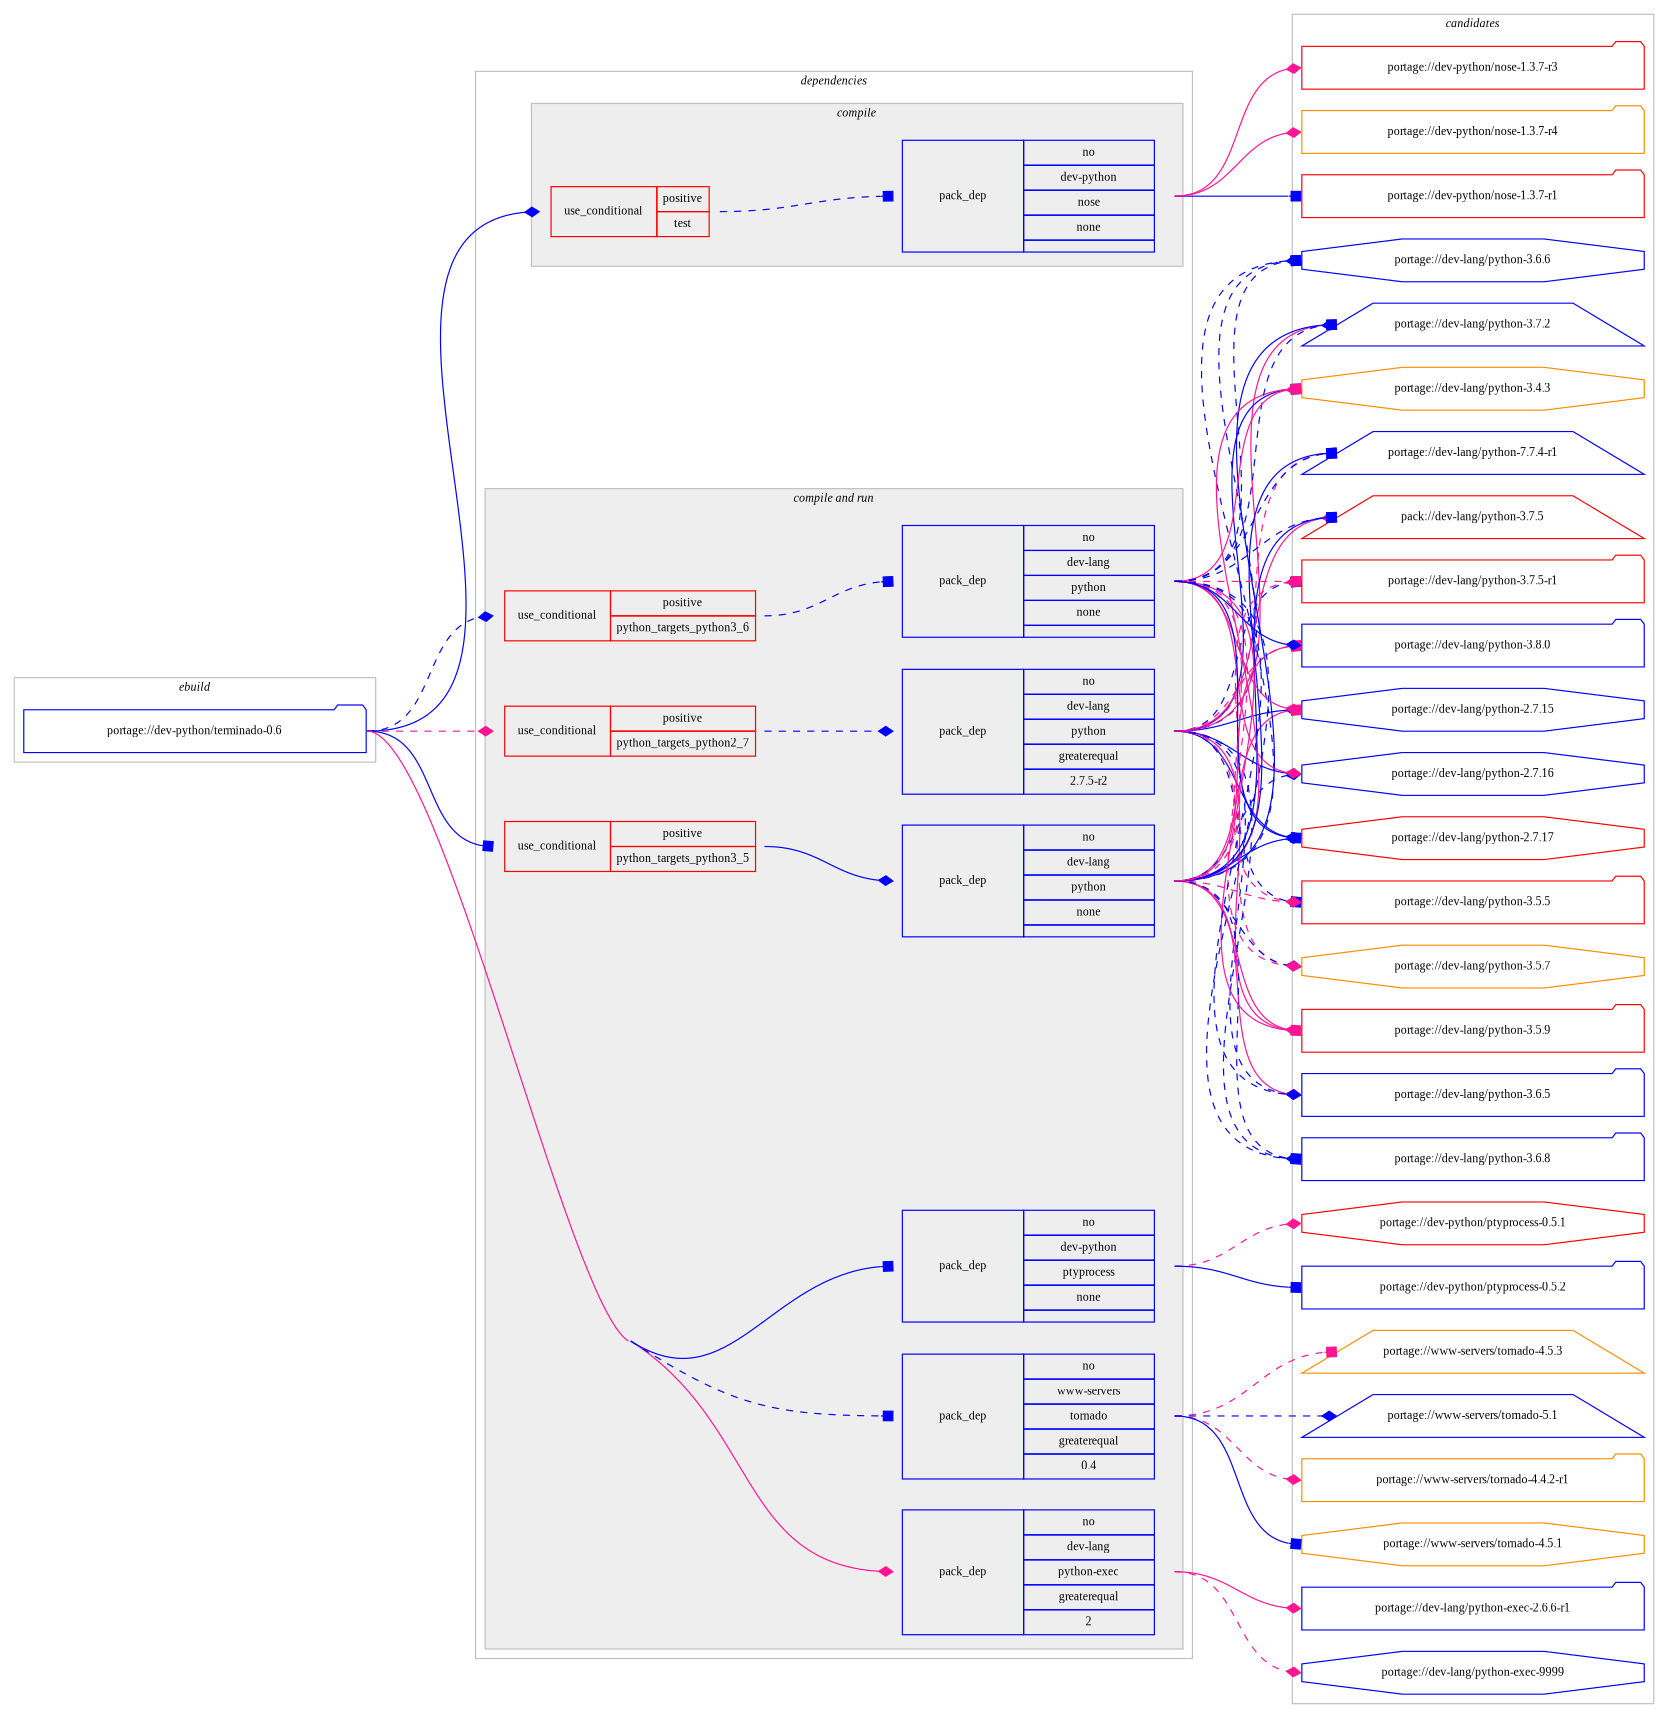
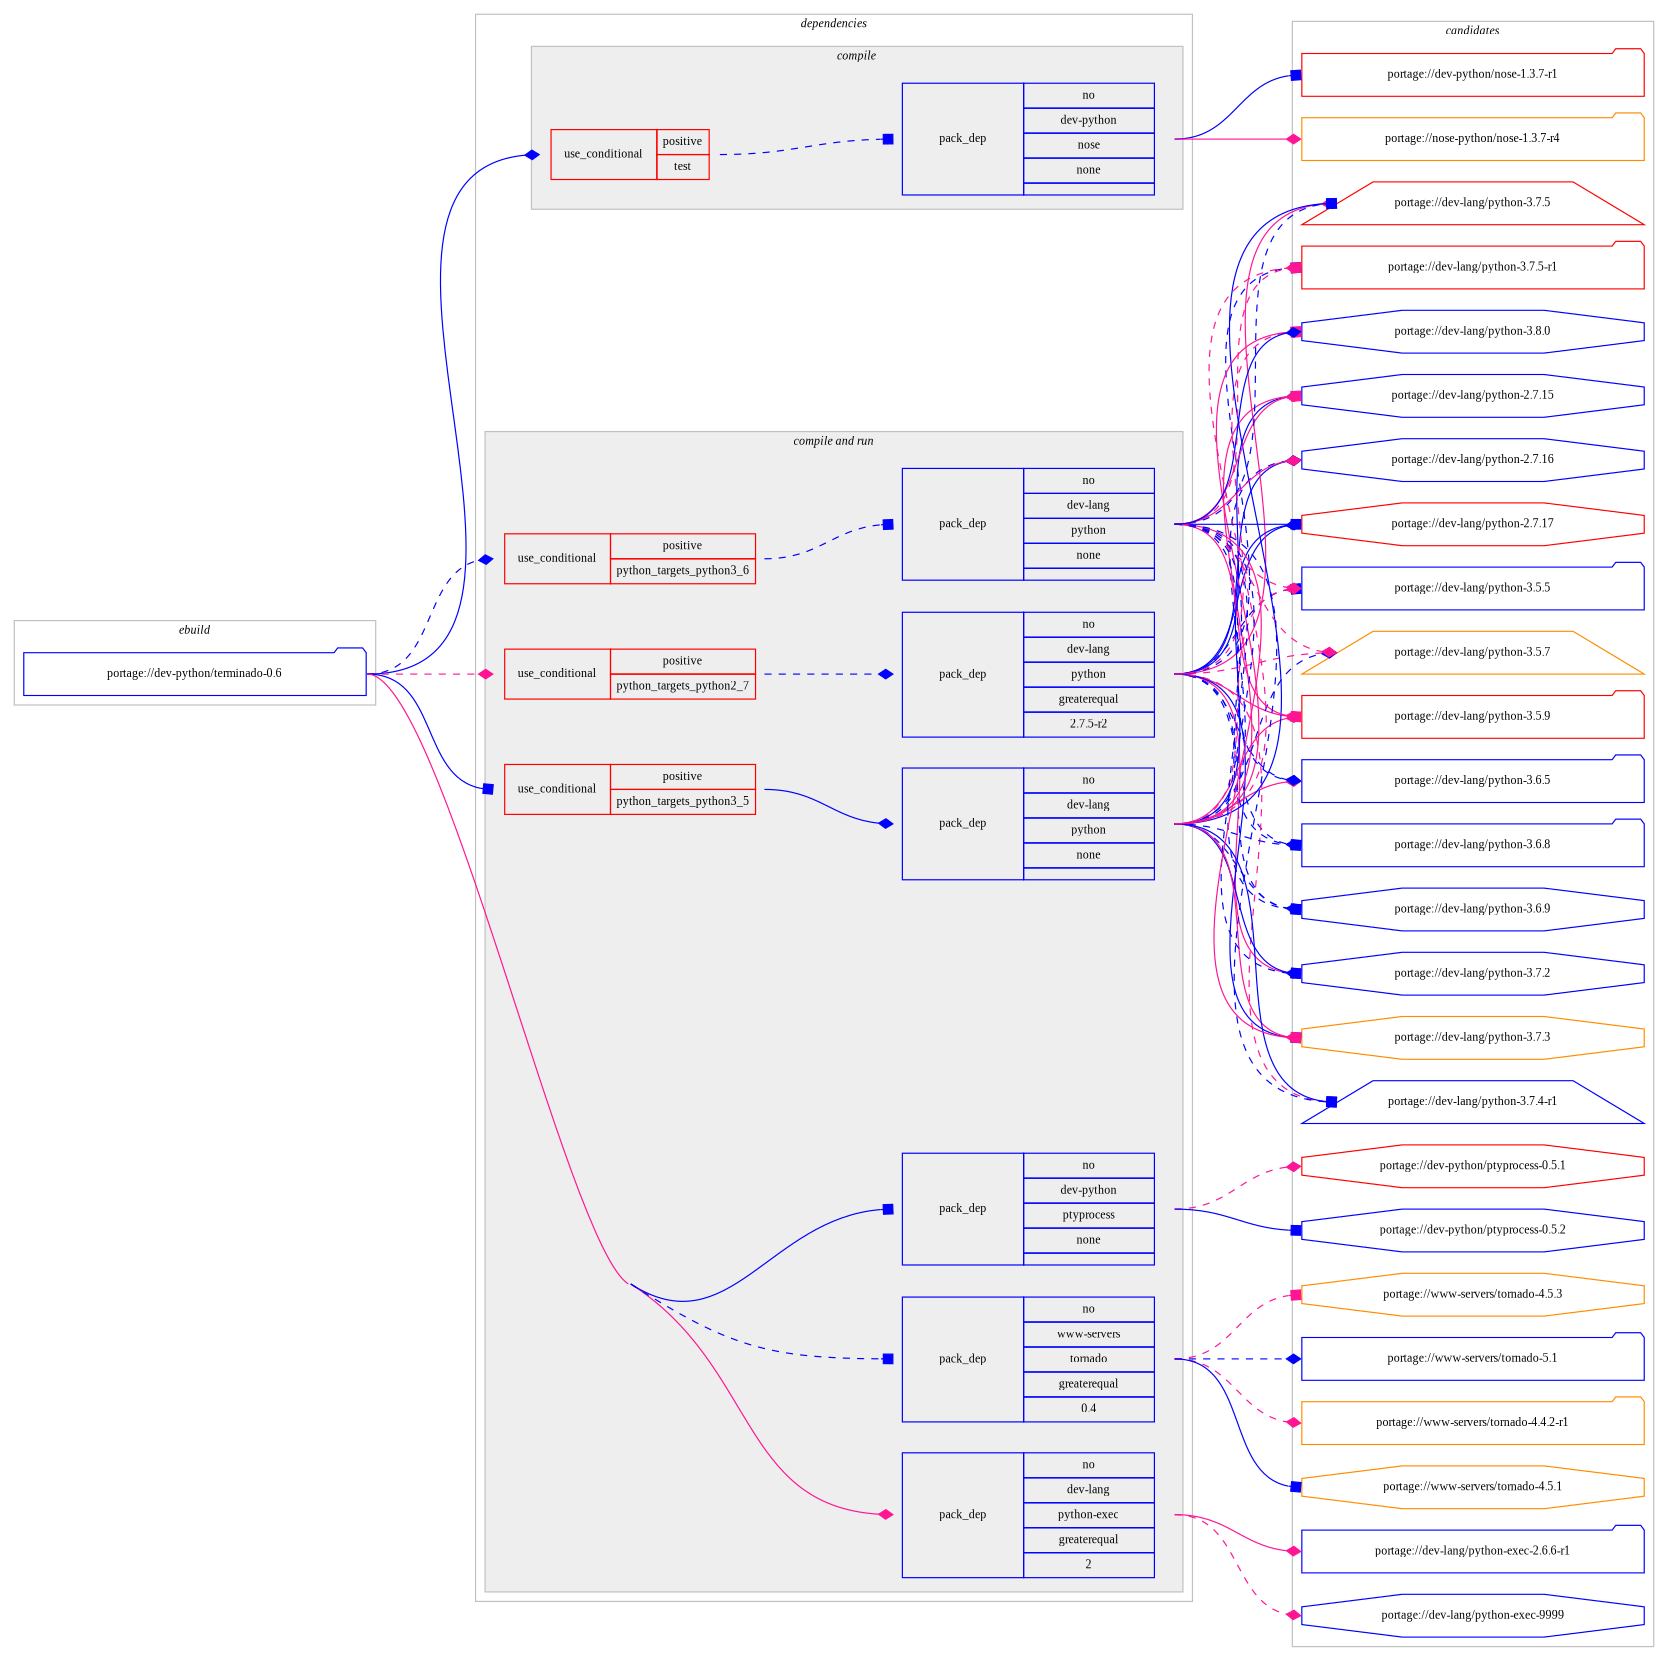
node "portage://dev-python/nose-1.3.7-r3": removed
node "portage://dev-python/nose-1.3.7-r4": label "portage://dev-python/nose-1.3.7-r4" -> "portage://nose-python/nose-1.3.7-r4"
node "portage://dev-lang/python-3.6.6": label "portage://dev-lang/python-3.6.6" -> "portage://dev-lang/python-3.6.9"
node "portage://dev-lang/python-3.7.2": shape trapezium -> octagon
node "portage://dev-lang/python-3.4.3": label "portage://dev-lang/python-3.4.3" -> "portage://dev-lang/python-3.7.3"
node "portage://dev-lang/python-7.7.4-r1": label "portage://dev-lang/python-7.7.4-r1" -> "portage://dev-lang/python-3.7.4-r1"
node "pack://dev-lang/python-3.7.5": label "pack://dev-lang/python-3.7.5" -> "portage://dev-lang/python-3.7.5"
node "portage://dev-lang/python-3.8.0": shape folder -> octagon
node "portage://dev-lang/python-3.5.5": color red -> blue
node "portage://dev-lang/python-3.5.7": shape octagon -> trapezium
node "portage://dev-python/ptyprocess-0.5.2": shape folder -> octagon
node "portage://www-servers/tornado-4.5.3": shape trapezium -> octagon
node "portage://www-servers/tornado-5.1": shape trapezium -> folder
